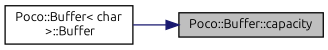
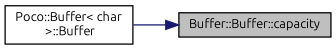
node "Poco::Buffer::capacity": label "Poco::Buffer::capacity" -> "Buffer::Buffer::capacity"
